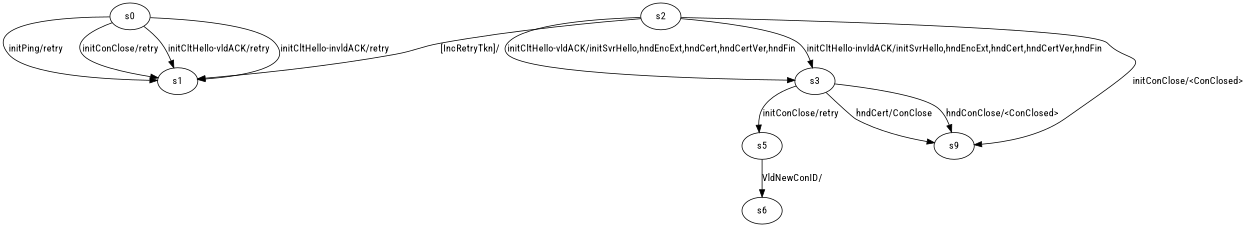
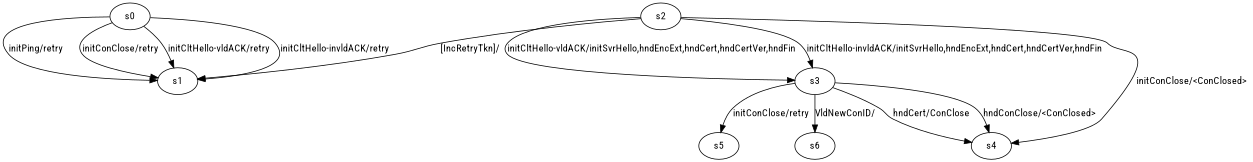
node "s9": label "s9" -> "s4"
edge "s5" -> "s6": now "s3" -> "s6"
